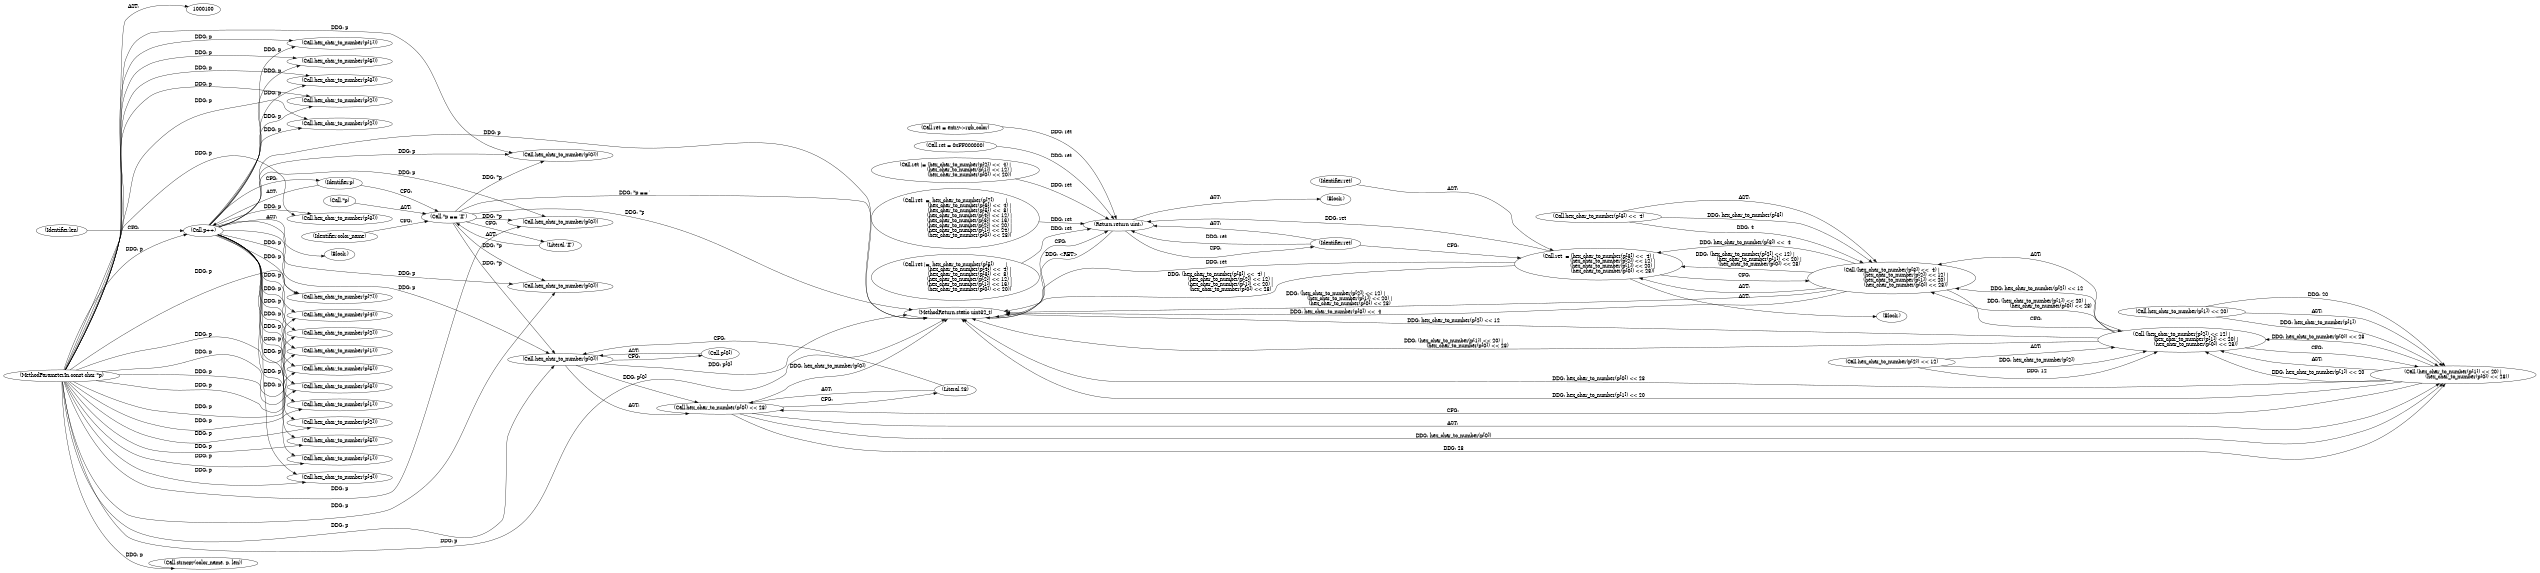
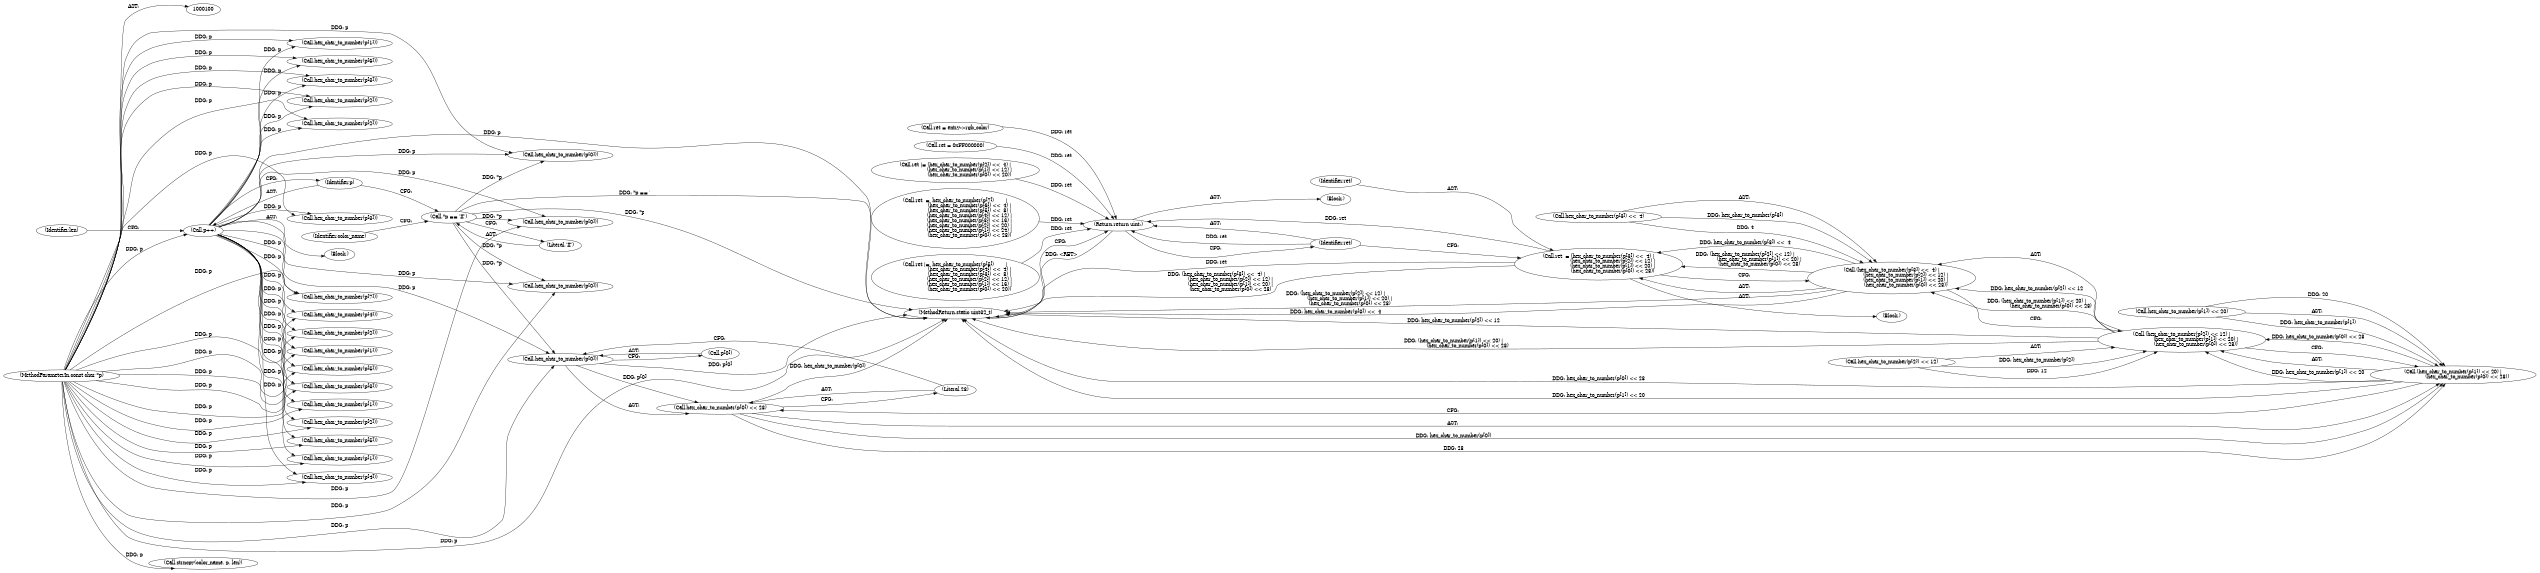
node "(Call,*p)": removed
